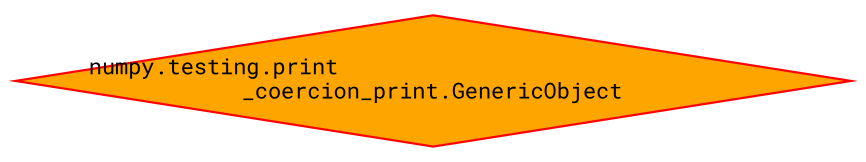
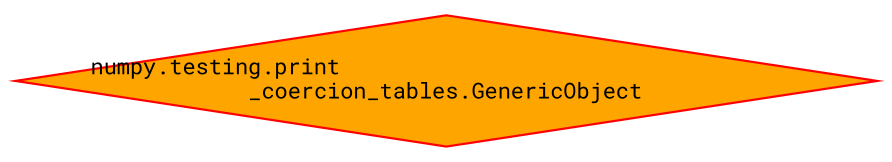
node "numpy.testing.print _coercion_print.GenericObject": label "numpy.testing.print _coercion_print.GenericObject" -> "numpy.testing.print _coercion_tables.GenericObject"
